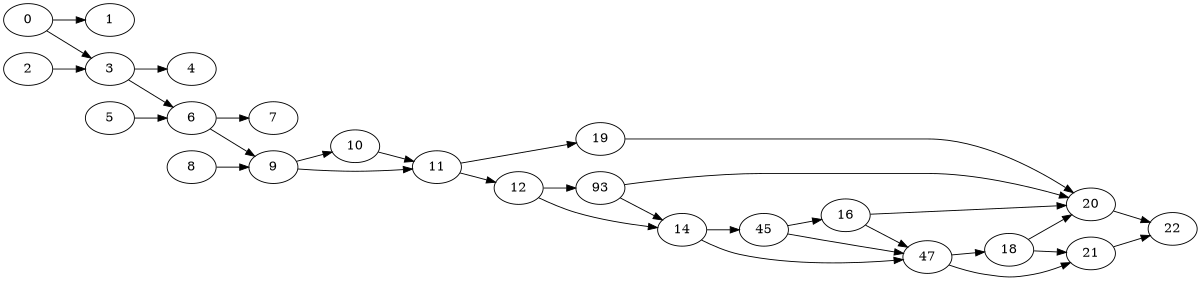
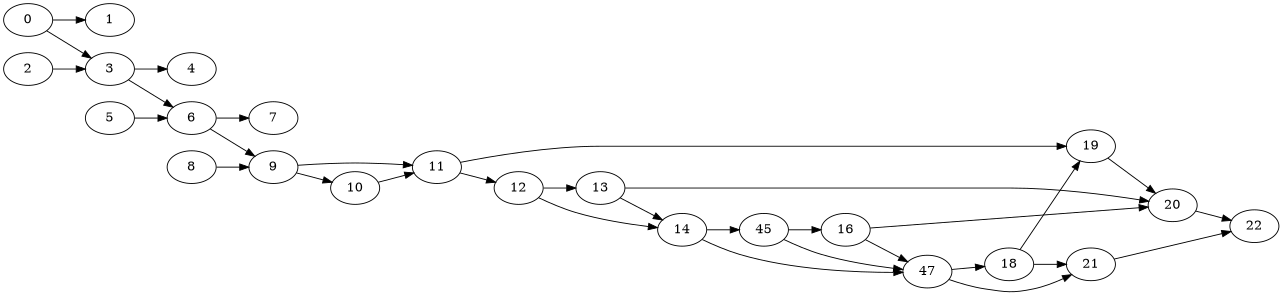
node "93": label "93" -> "13"
edge "18" -> "20": now "18" -> "19"
